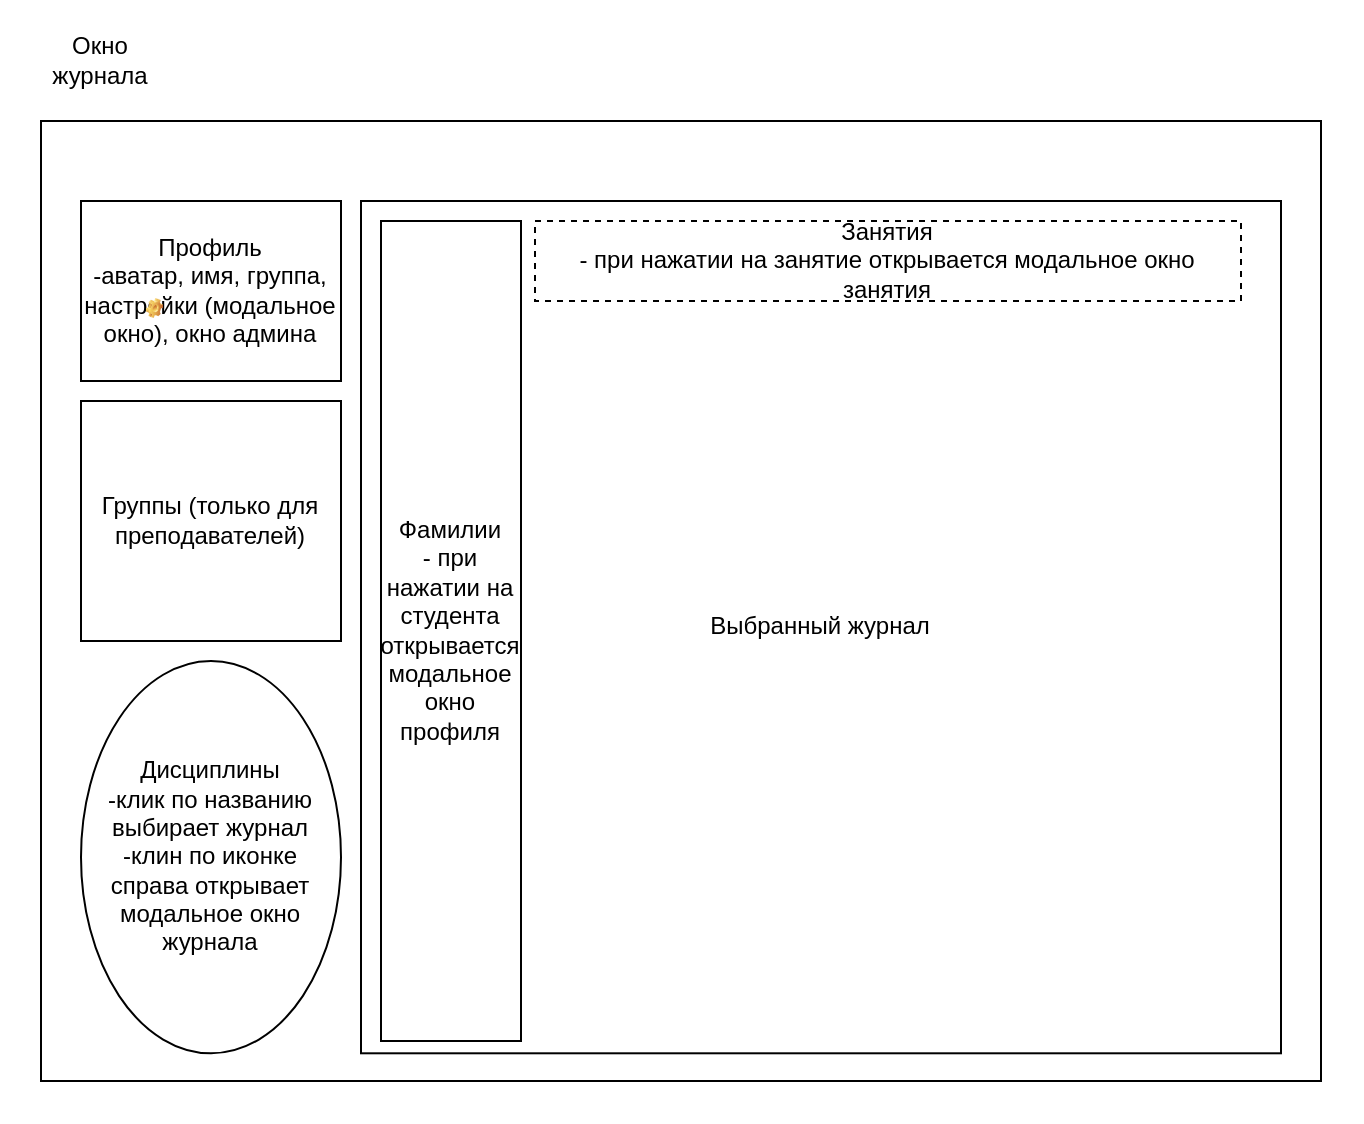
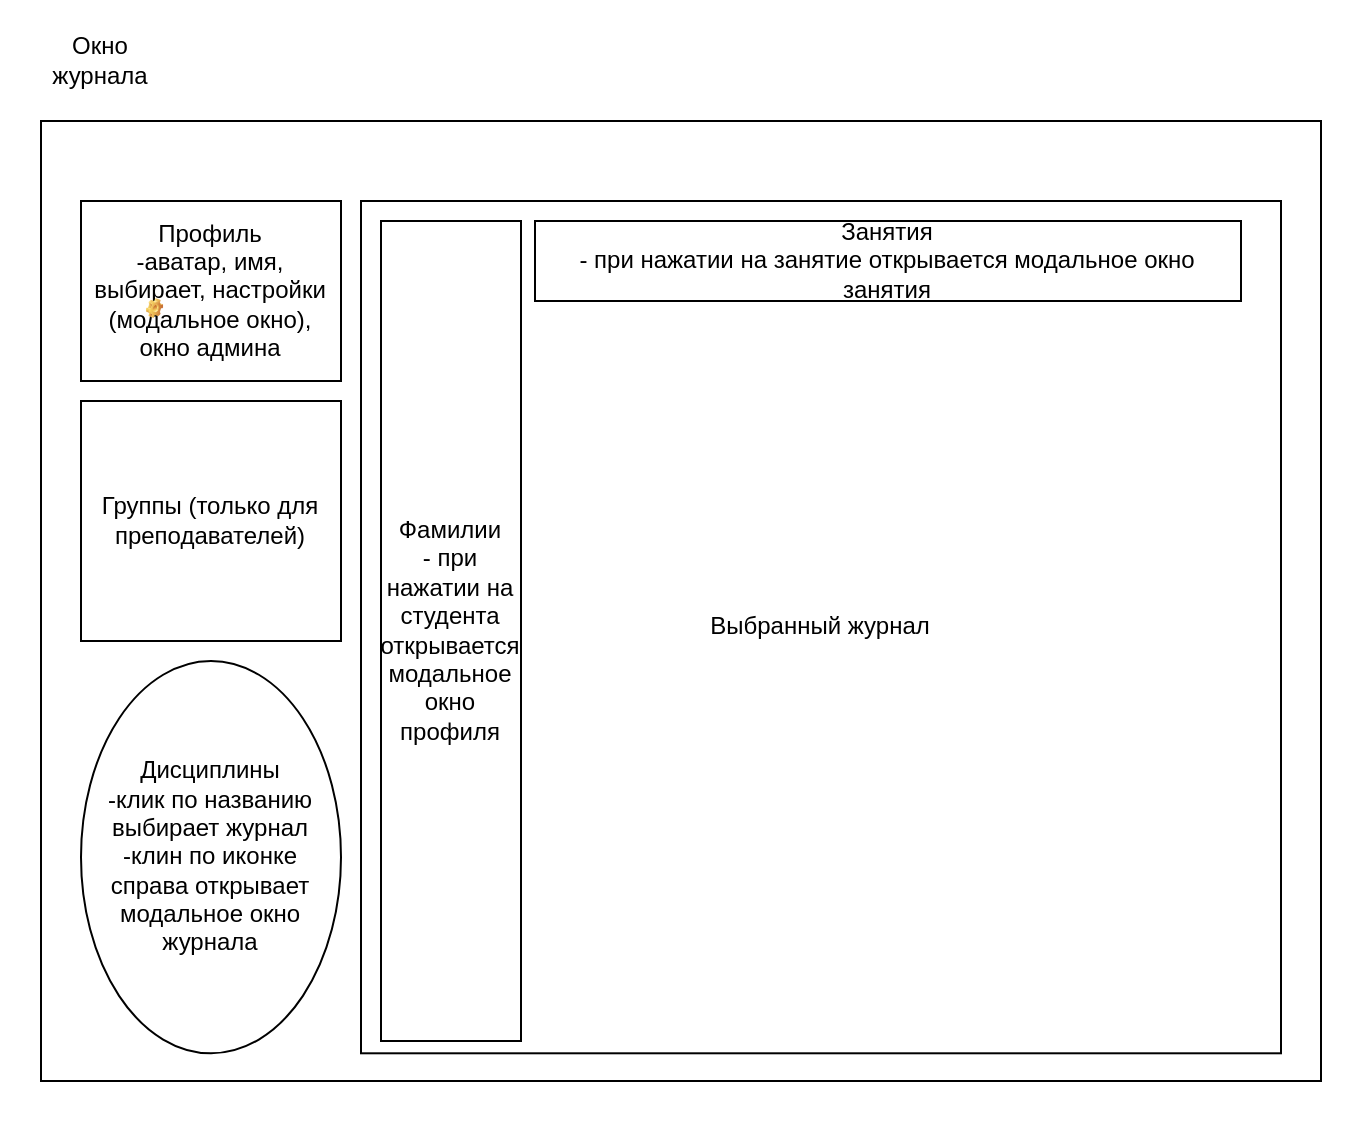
node "Занятия - при нажатии на занятие открывается модальное окно занятия": style dashed -> solid
node "Профиль -аватар, имя, группа, настройки (модальное окно), окно админа": label "Профиль -аватар, имя, группа, настройки (модальное окно), окно админа" -> "Профиль -аватар, имя, выбирает, настройки (модальное окно), окно админа"
